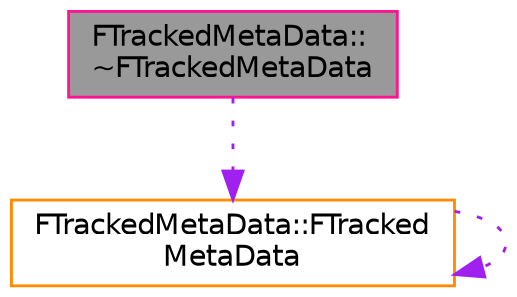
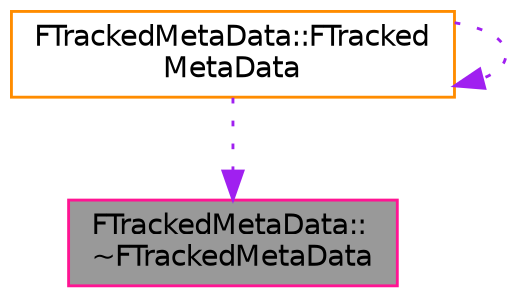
edge "FTrackedMetaData:: ~FTrackedMetaData" -> "FTrackedMetaData::FTracked MetaData": reversed
